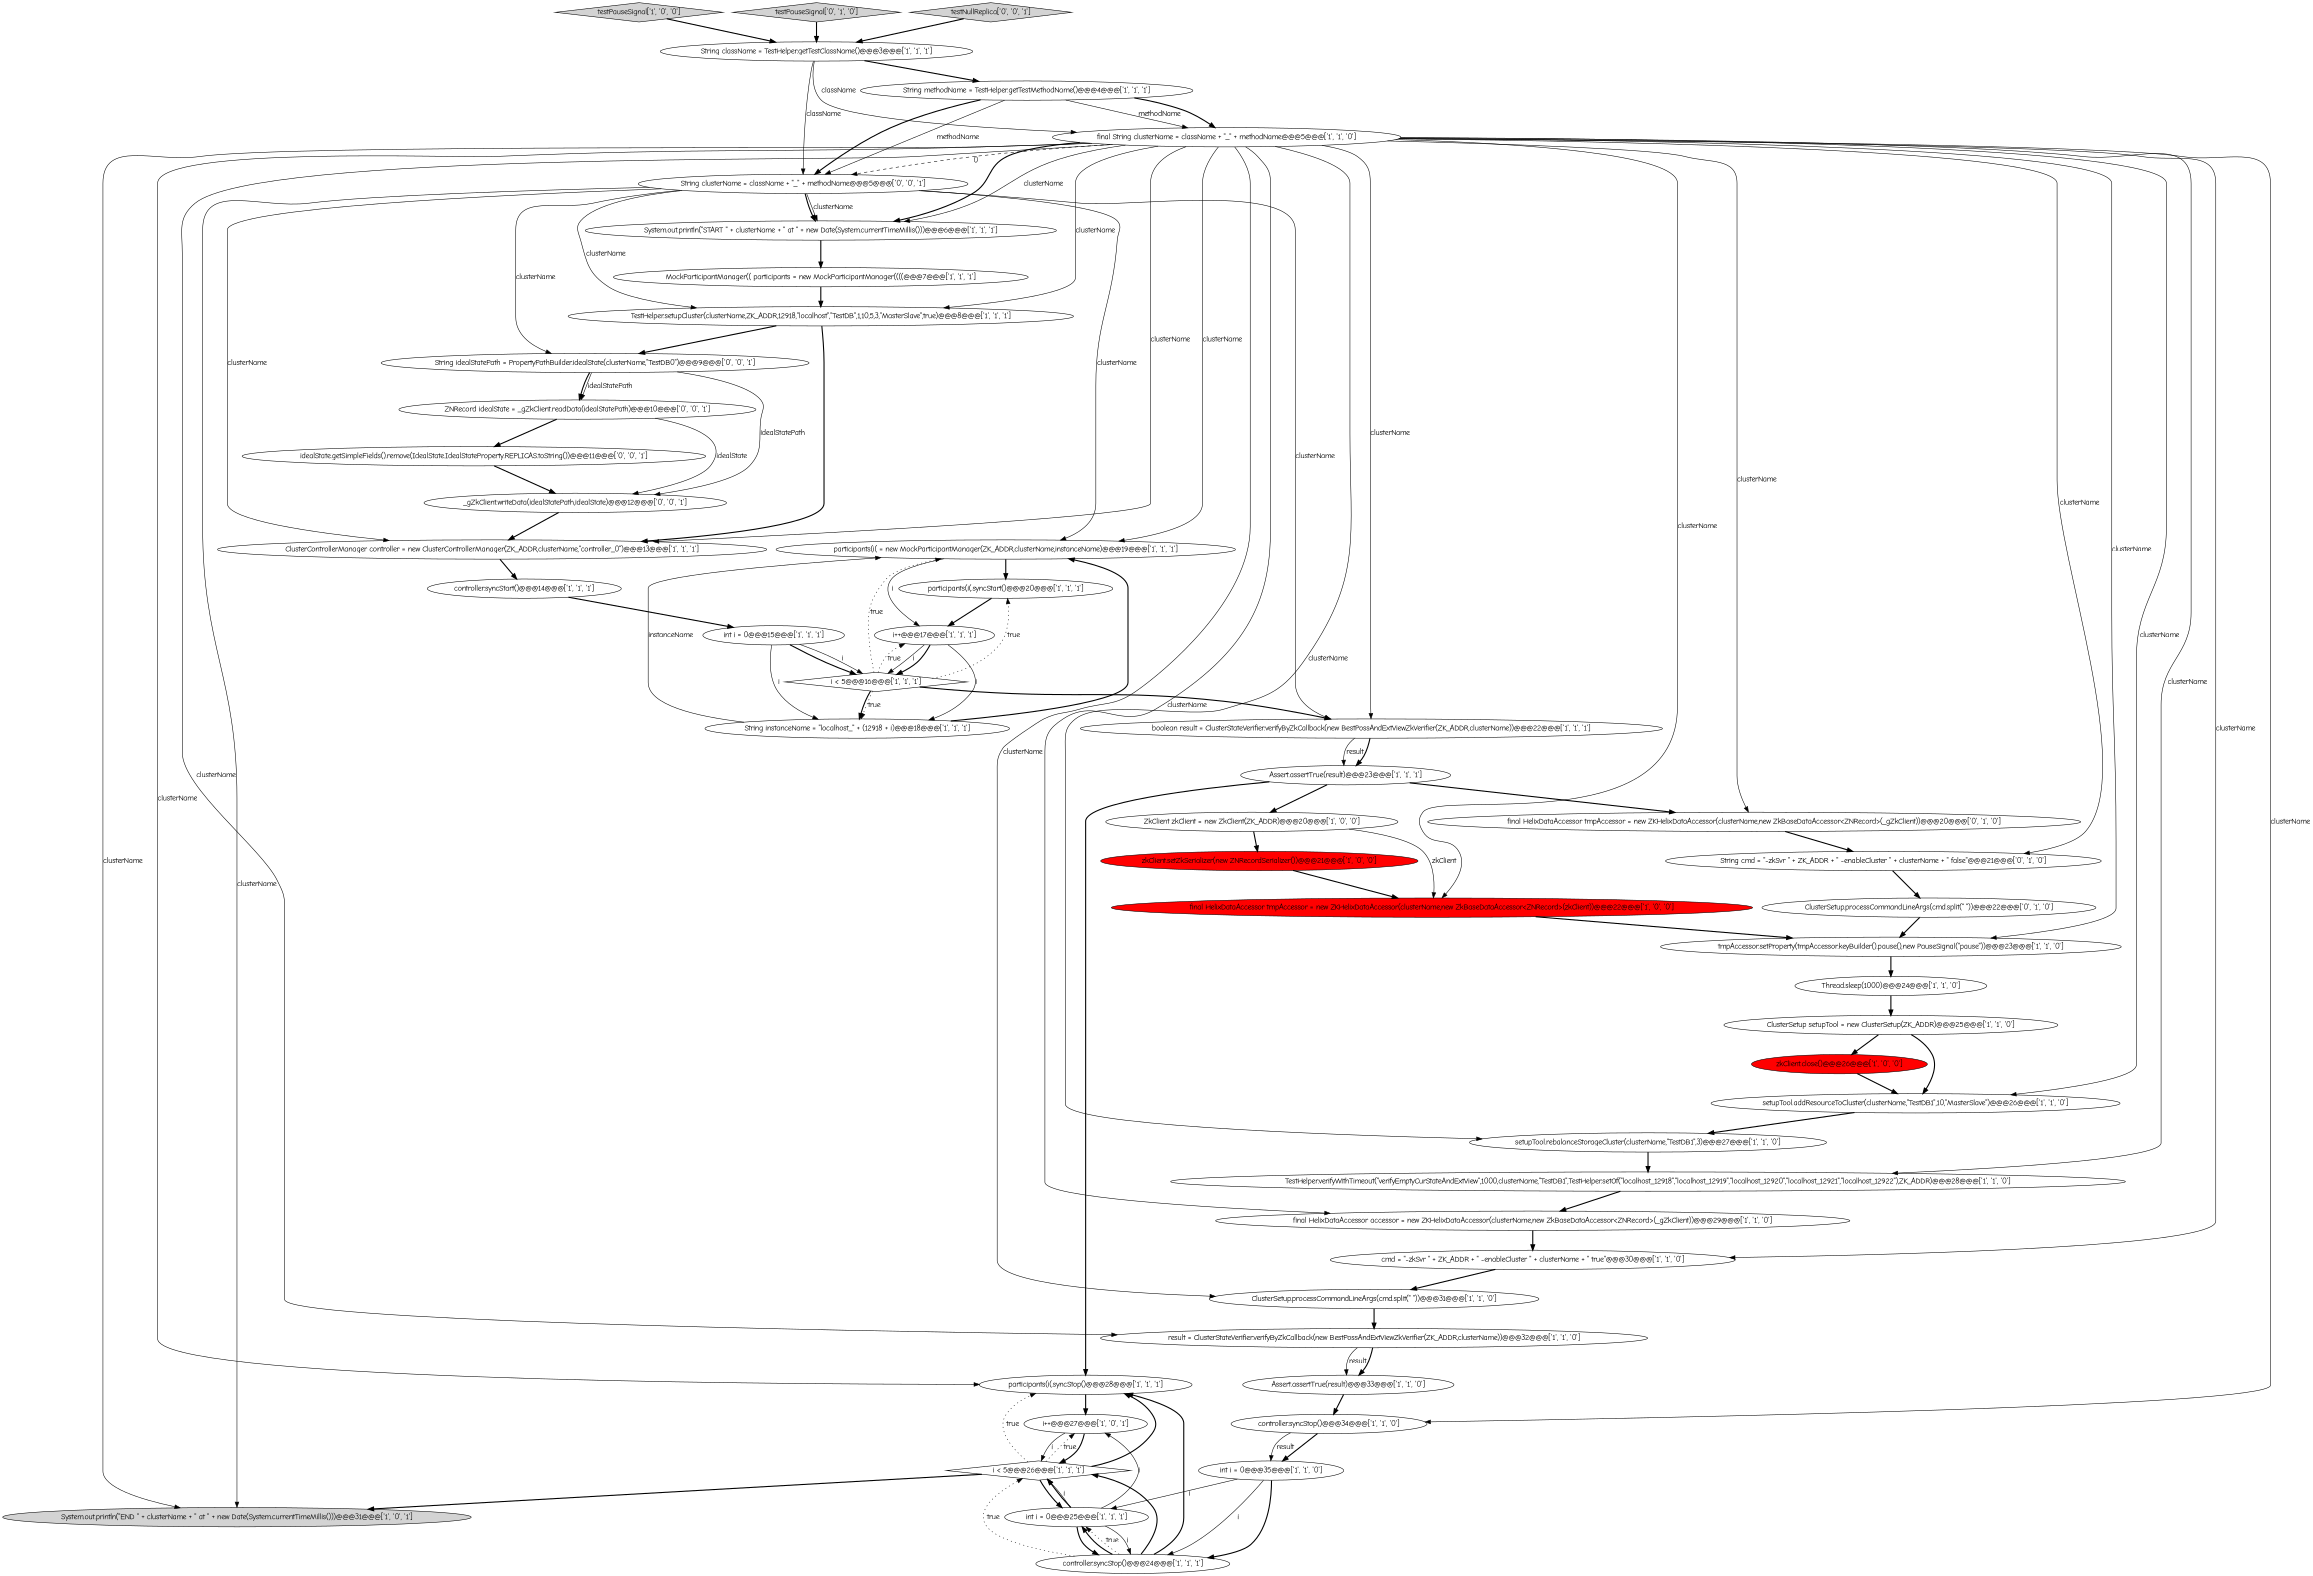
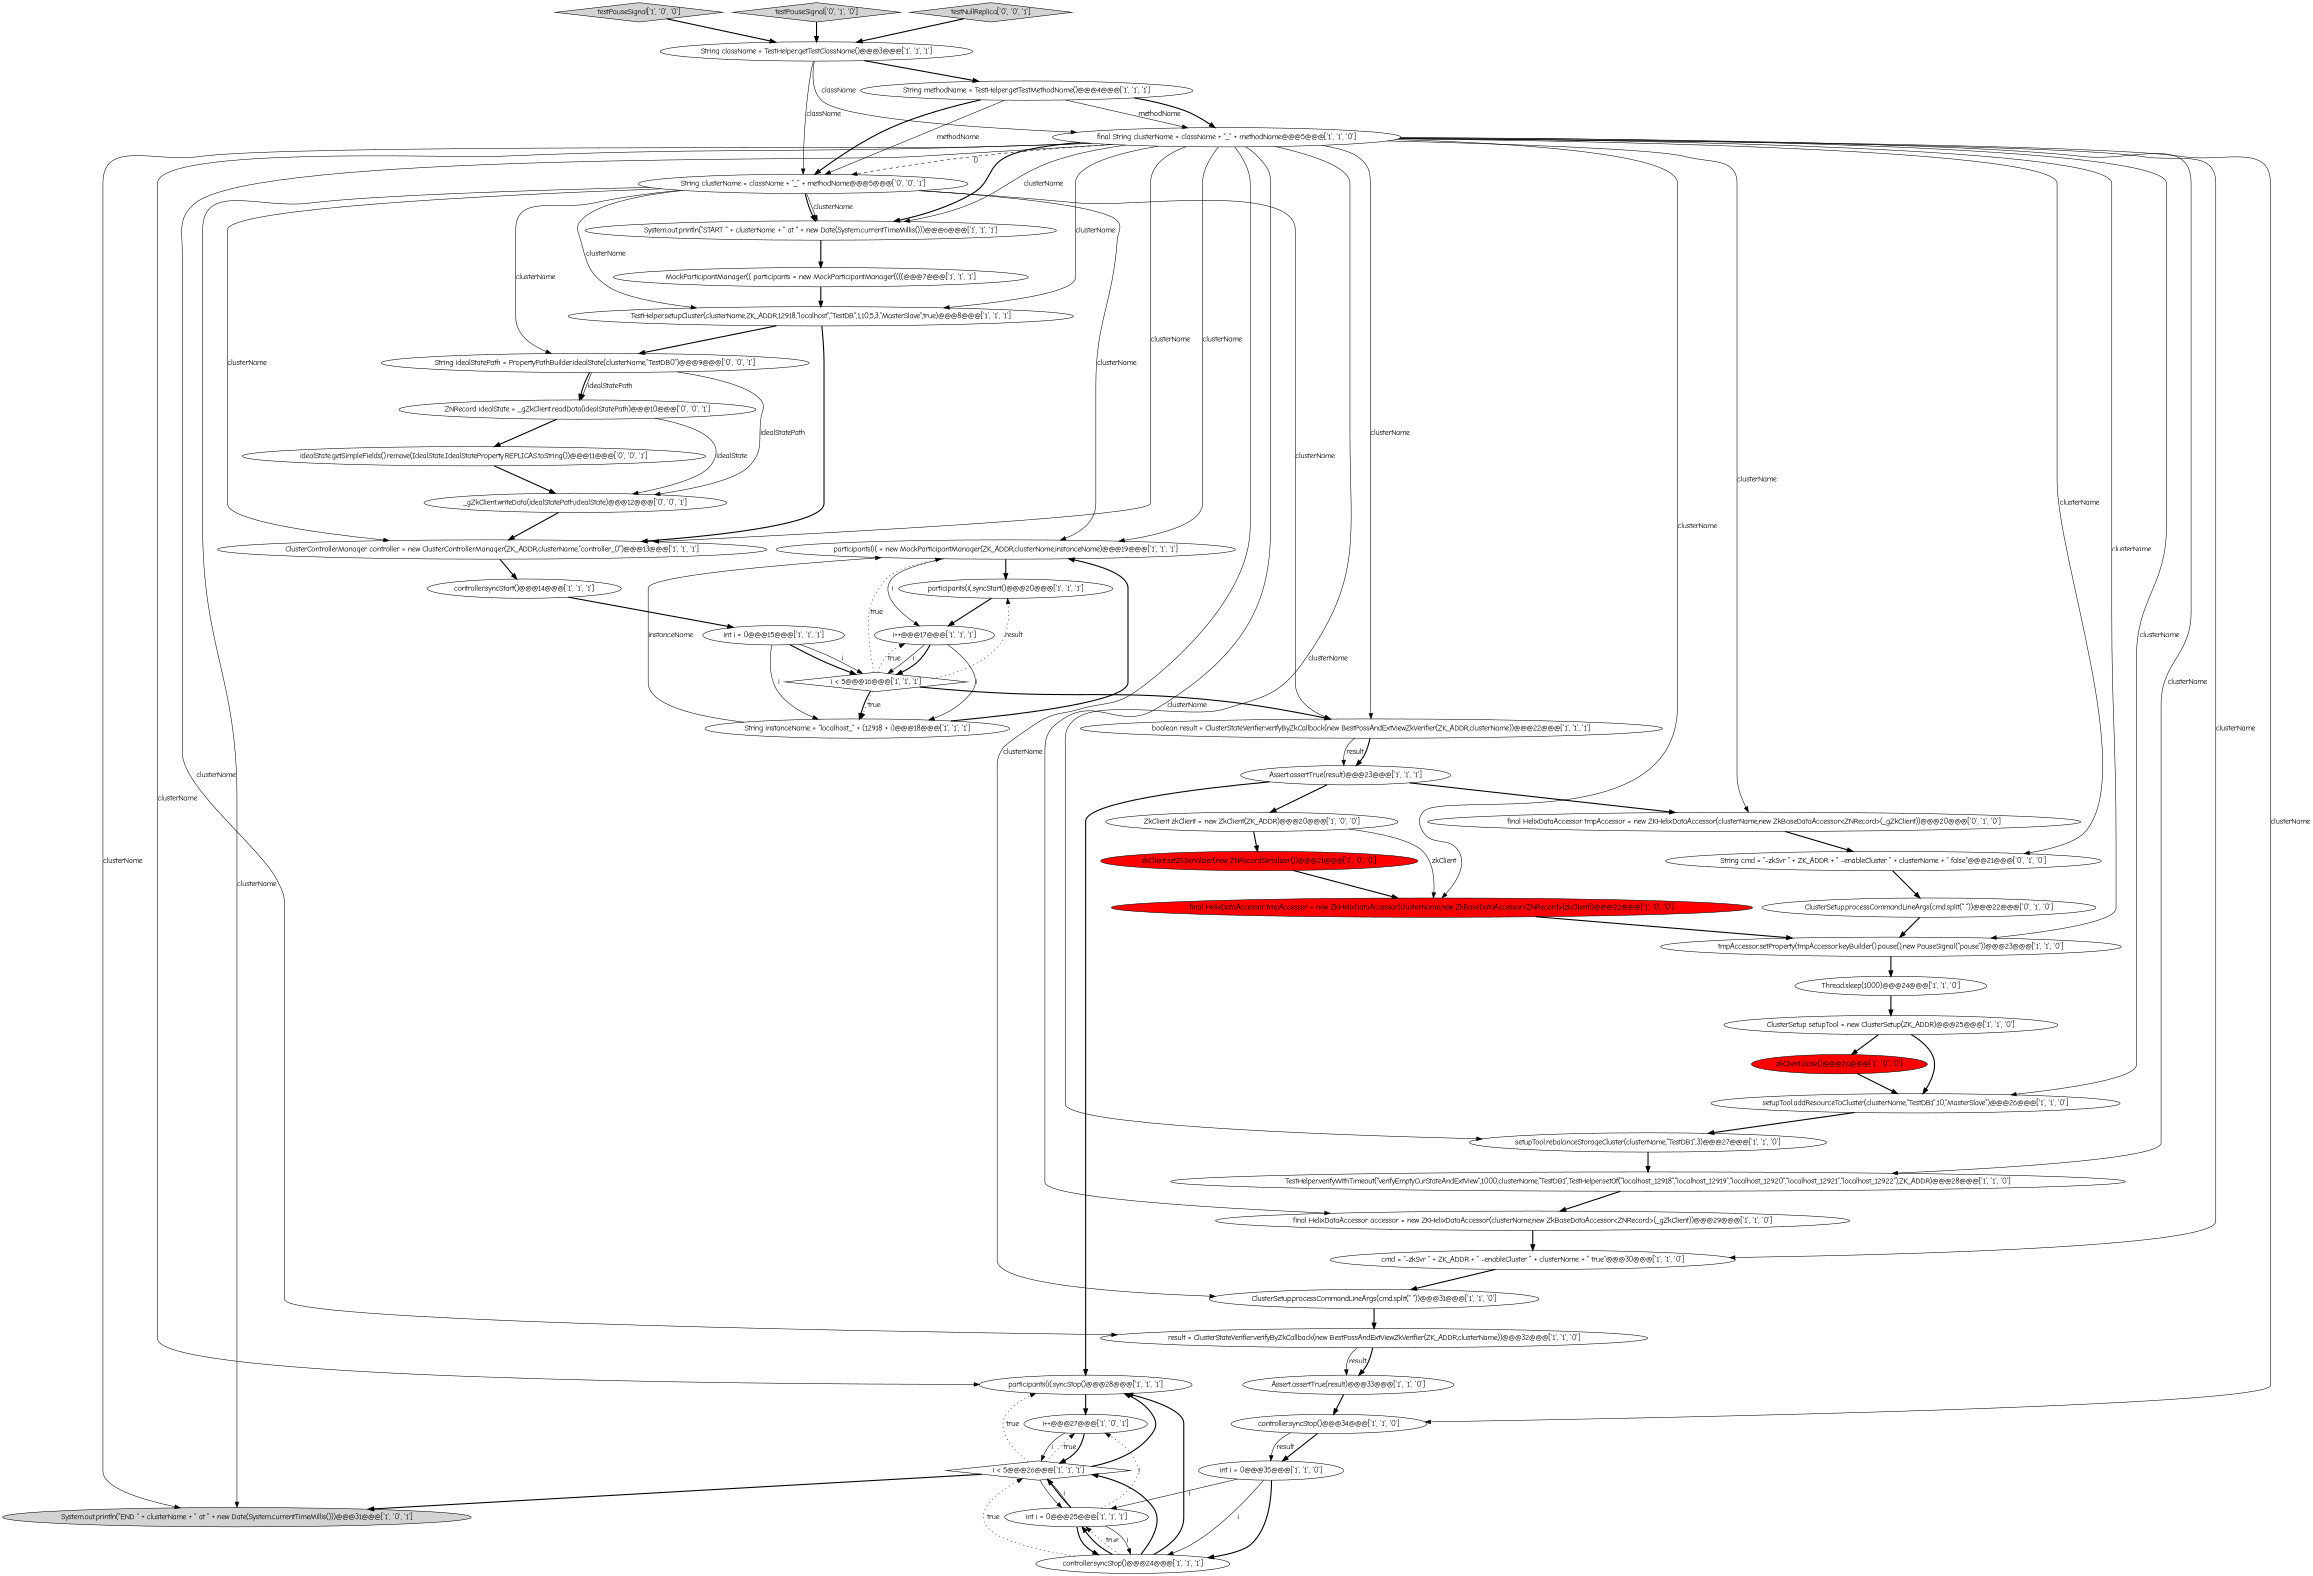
edge "i < 5@@@16@@@['1', '1', '1']" -> "participants(i(.syncStart()@@@20@@@['1', '1', '1']": label "true" -> "result"
edge "int i = 0@@@25@@@['1', '1', '1']" -> "i++@@@27@@@['1', '0', '1']": style solid -> dotted
edge "i < 5@@@26@@@['1', '1', '1']" -> "int i = 0@@@25@@@['1', '1', '1']": style bold -> solid
